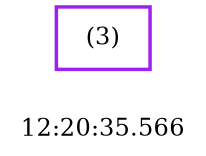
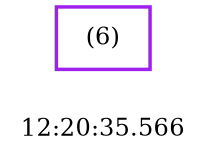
node "(3)": label "(3)" -> "(6)"
